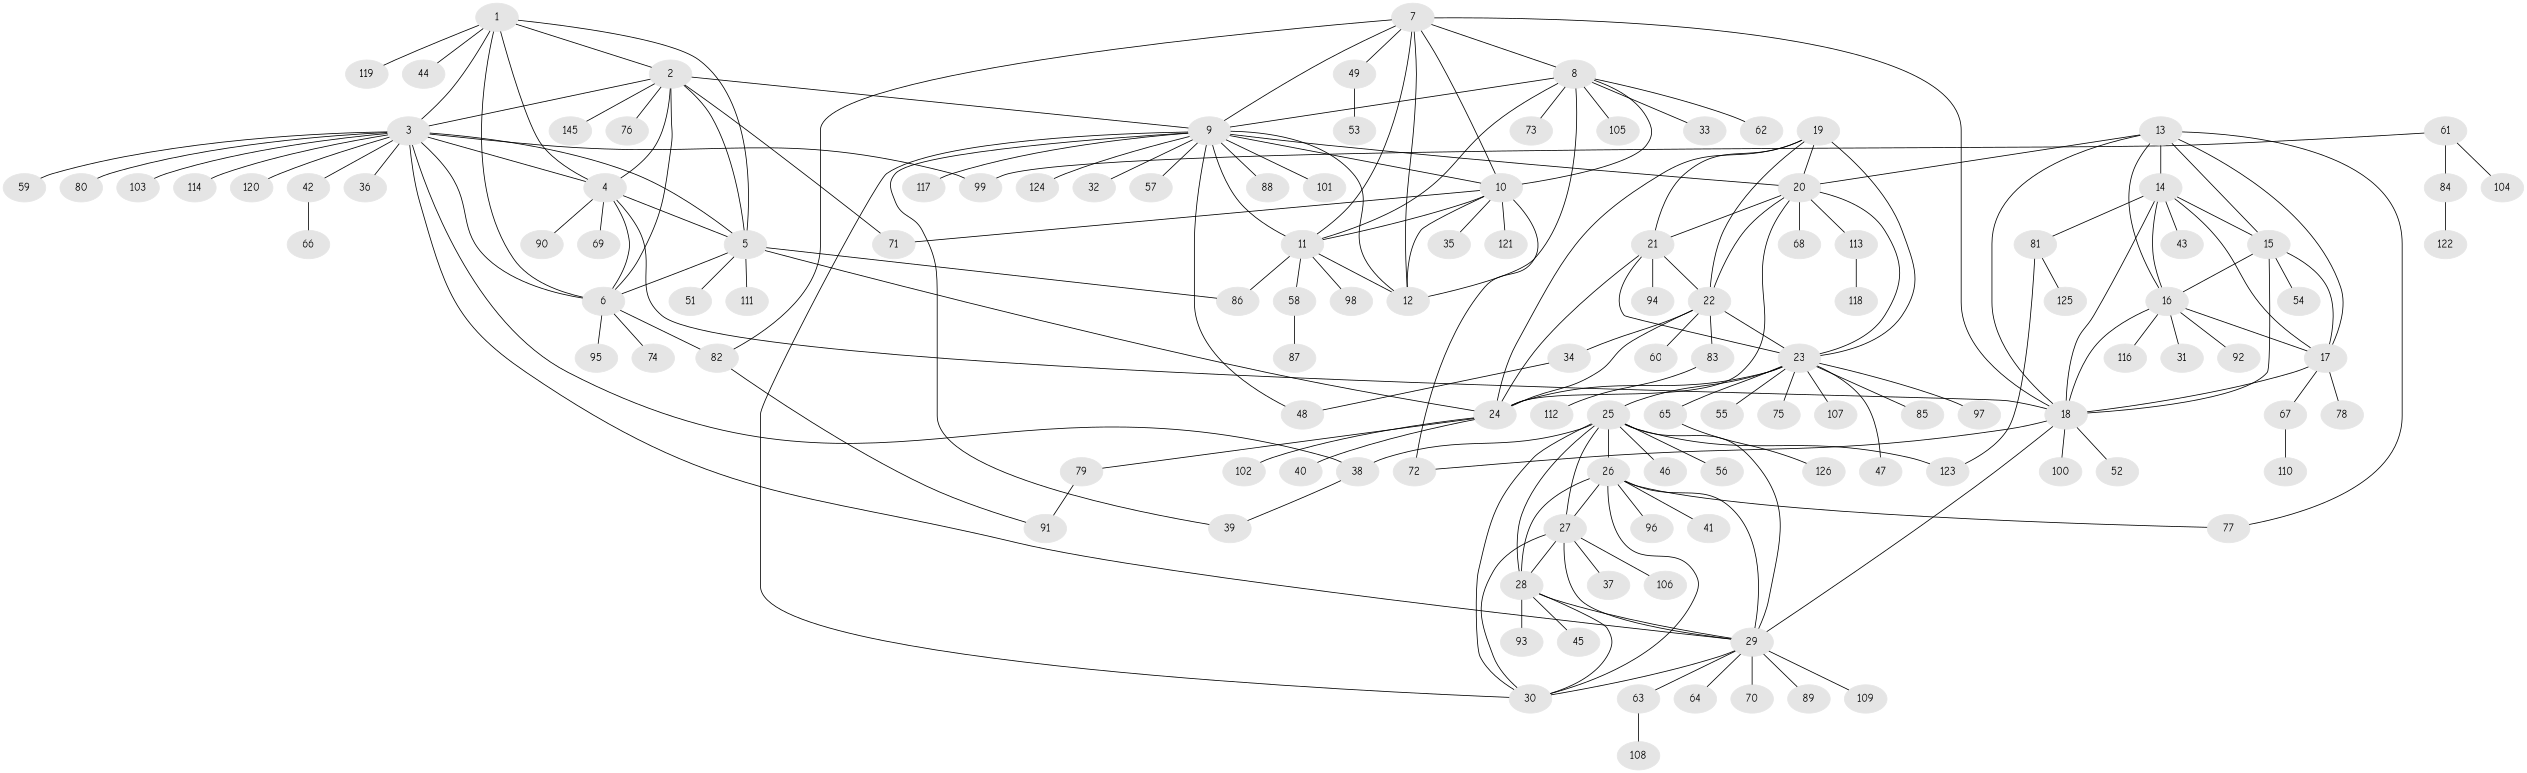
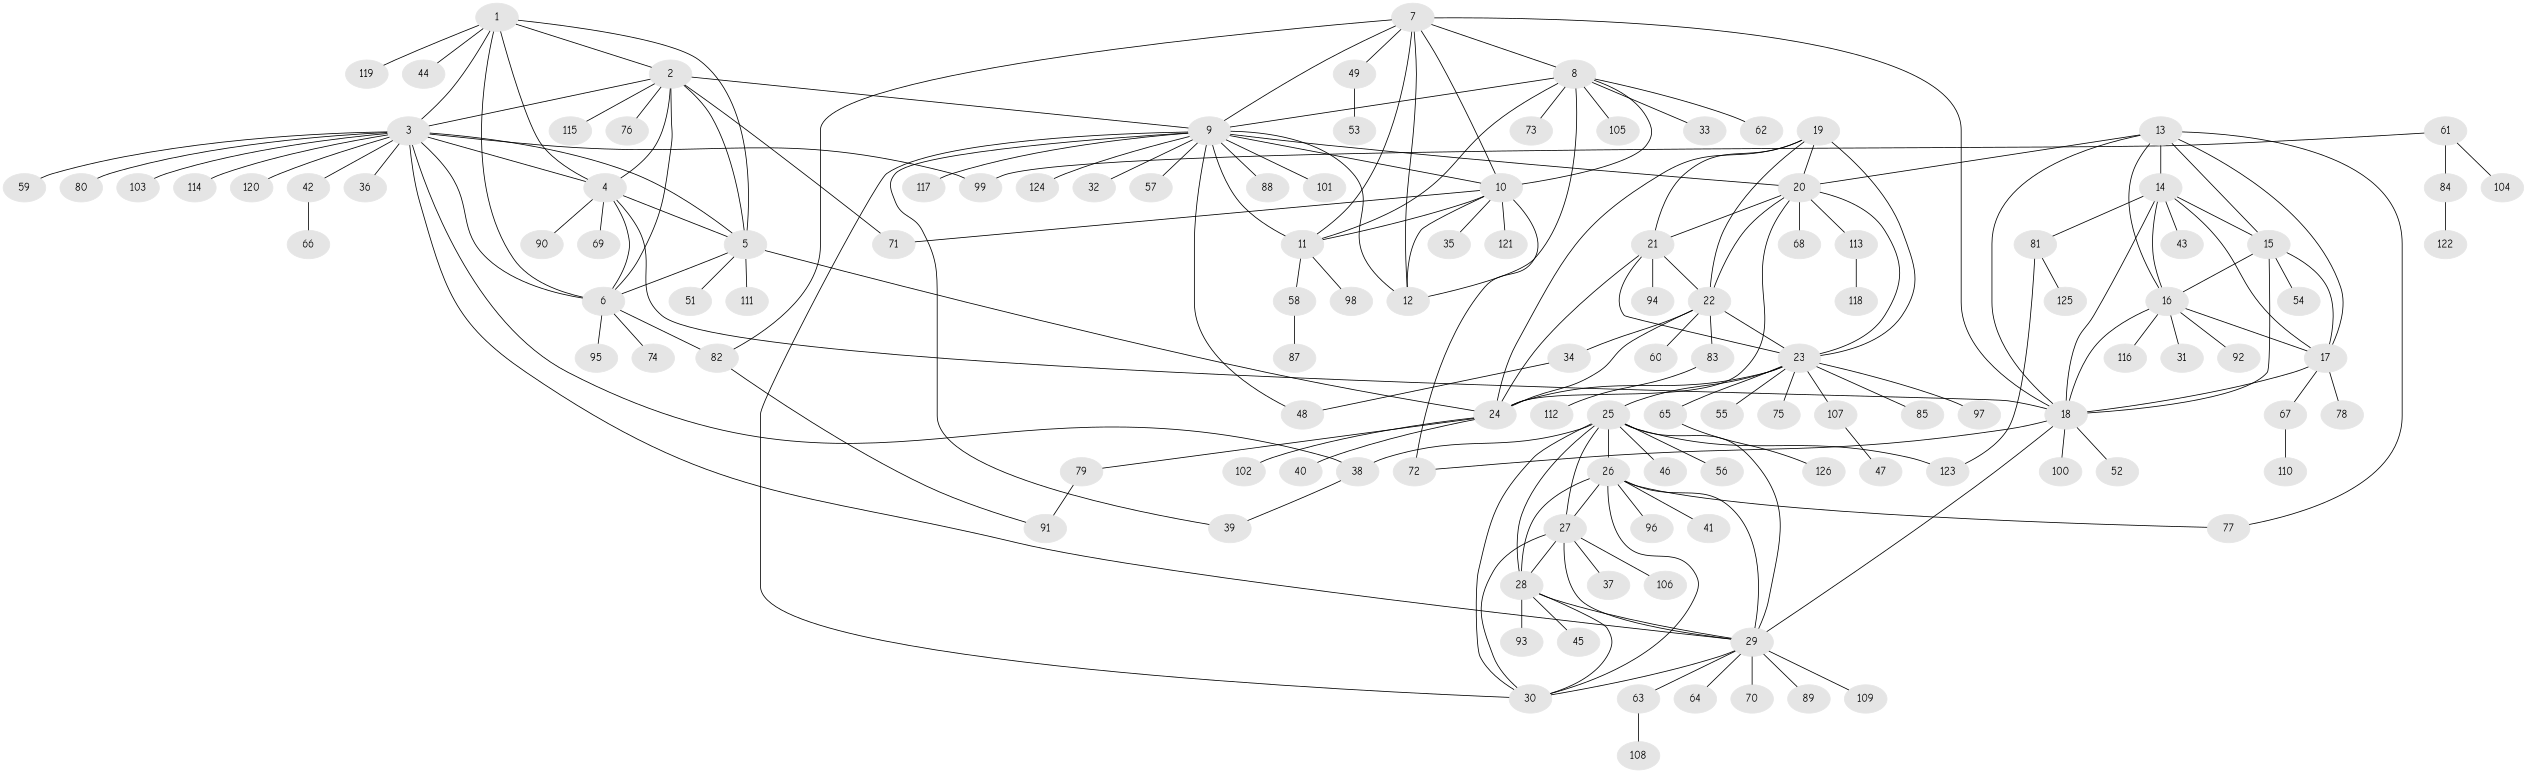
node "145": label "145" -> "115"
edge "11" -- "12": removed
node "86": removed
edge "23" -- "47": now "107" -- "47"
